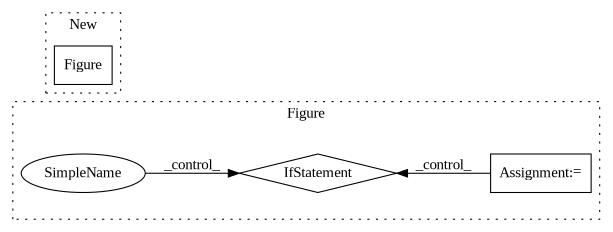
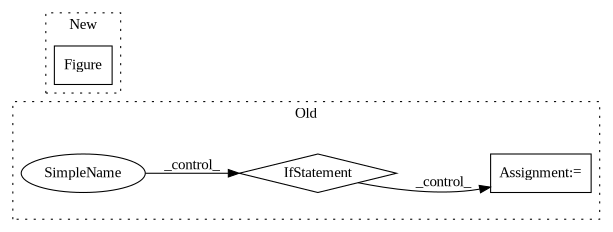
cluster "Figure": label "Figure" -> "Old"
edge "Assignment:=" -> "IfStatement": reversed
